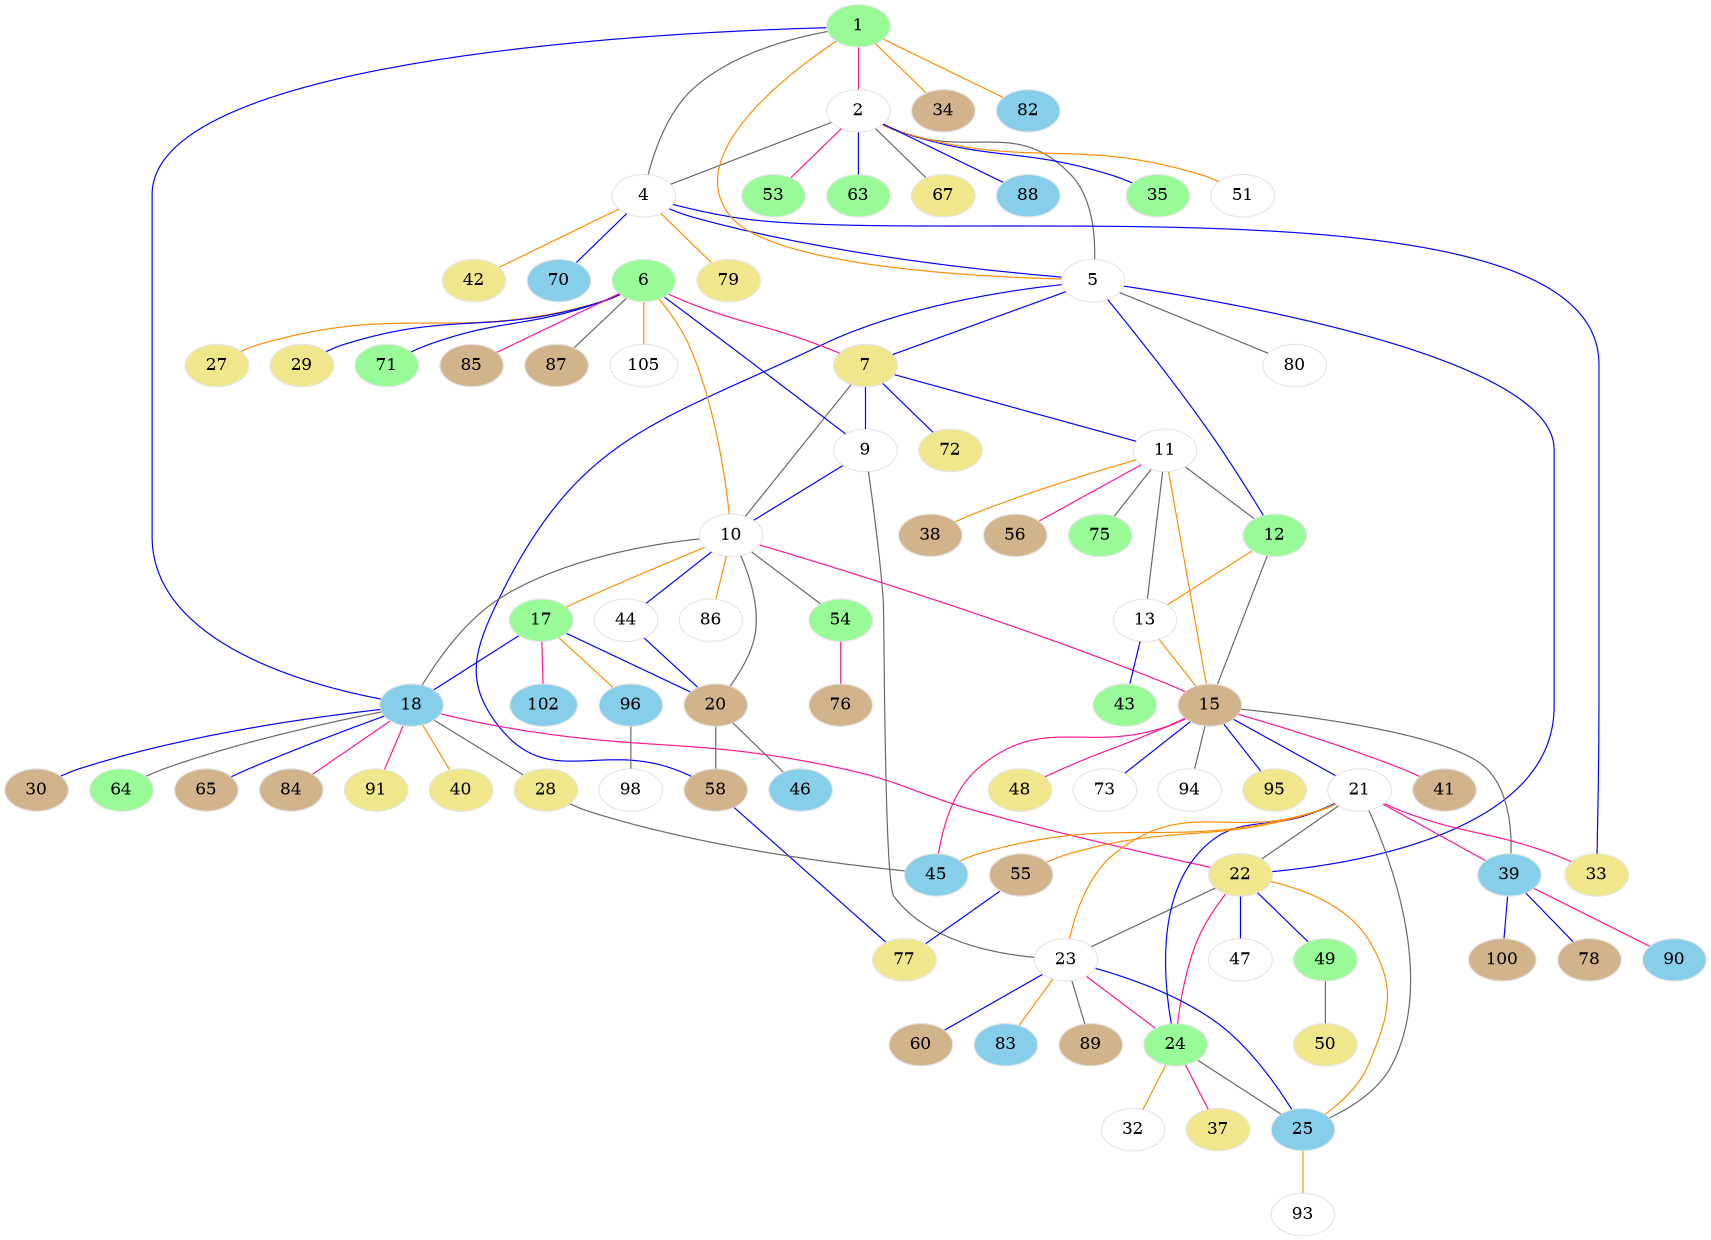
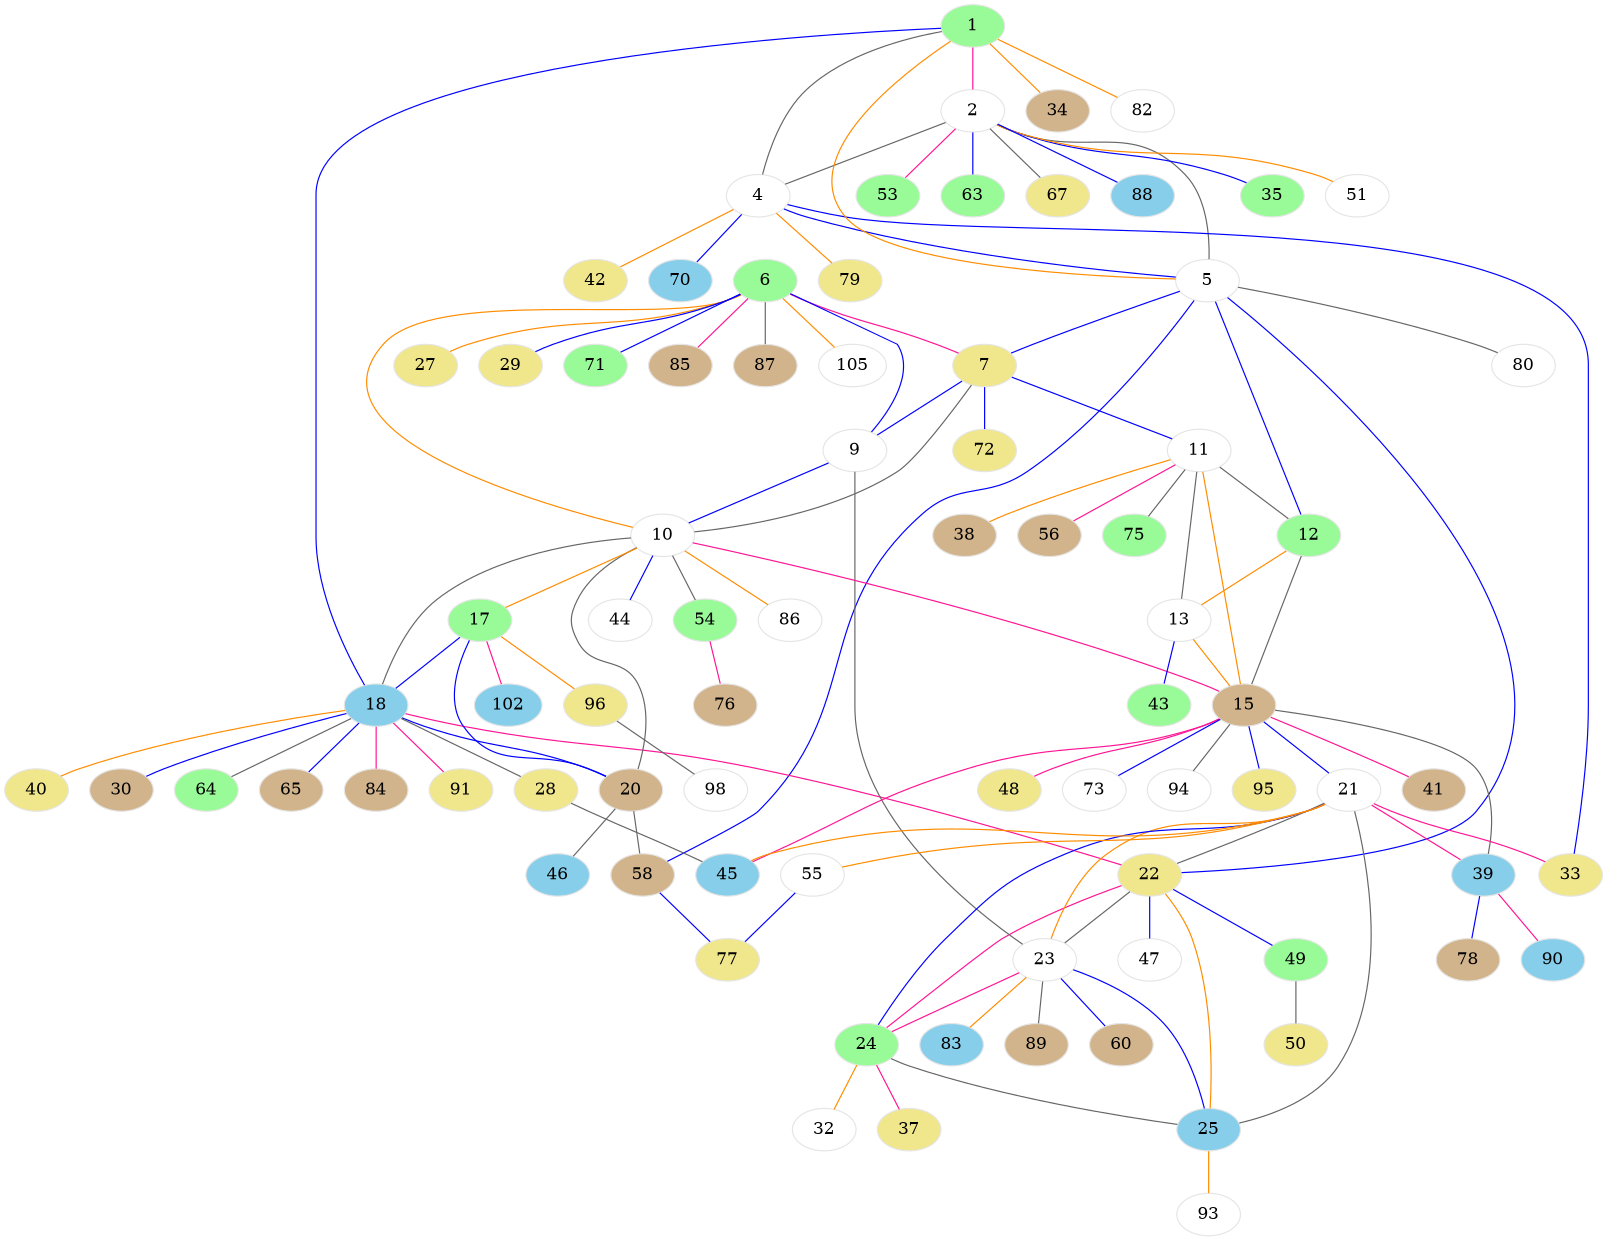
node "82": fillcolor skyblue -> white
edge "44" -- "20": now "18" -- "20"
node "96": fillcolor skyblue -> khaki
node "55": fillcolor tan -> white
node "100": removed
